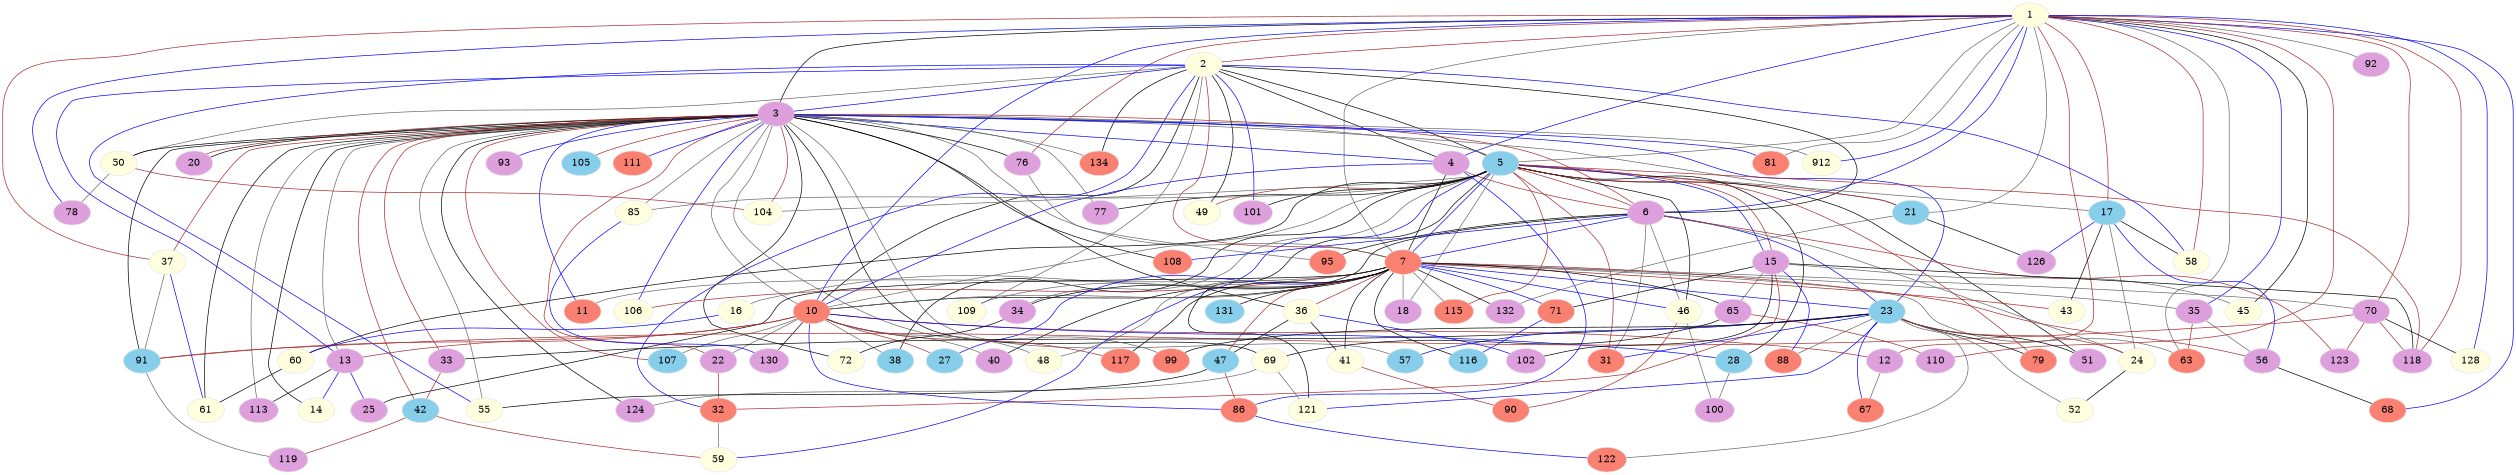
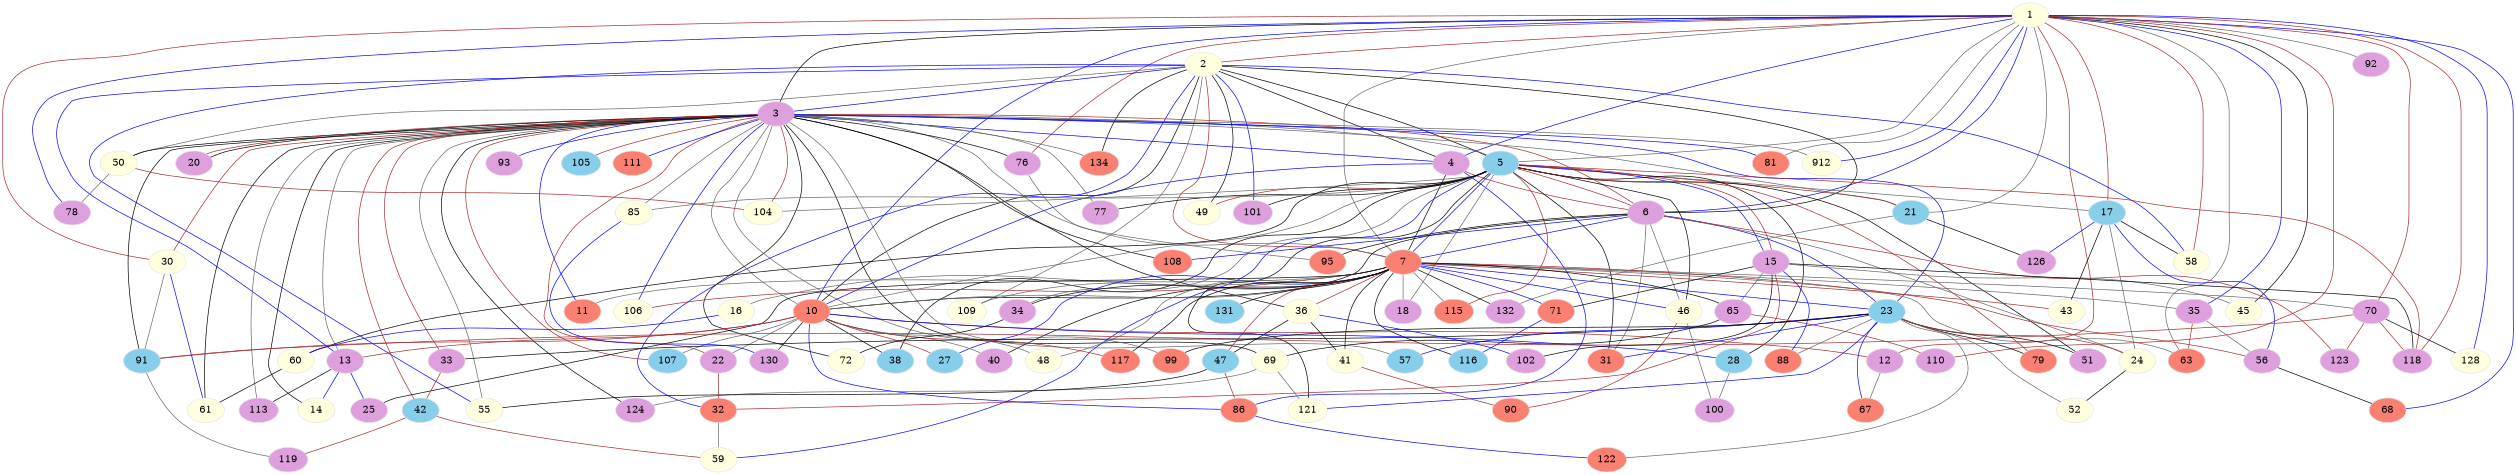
edge "5" -- "31": color brown -> black
node "37": label "37" -> "30"
edge "10" -- "38": color gray40 -> black
